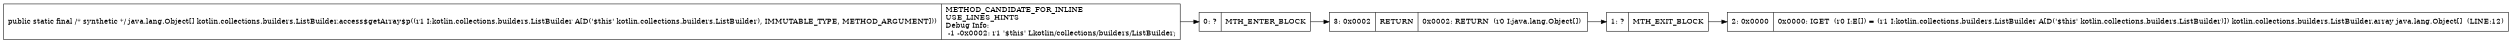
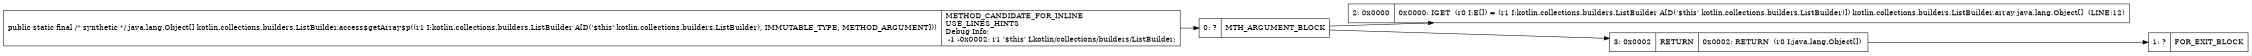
node "0: ?": text "MTH_ENTER_BLOCK" -> "MTH_ARGUMENT_BLOCK"
node "1: ?": text "MTH_EXIT_BLOCK" -> "FOR_EXIT_BLOCK"
edge "1: ?" -> "2: 0x0000": now "0: ?" -> "2: 0x0000"
